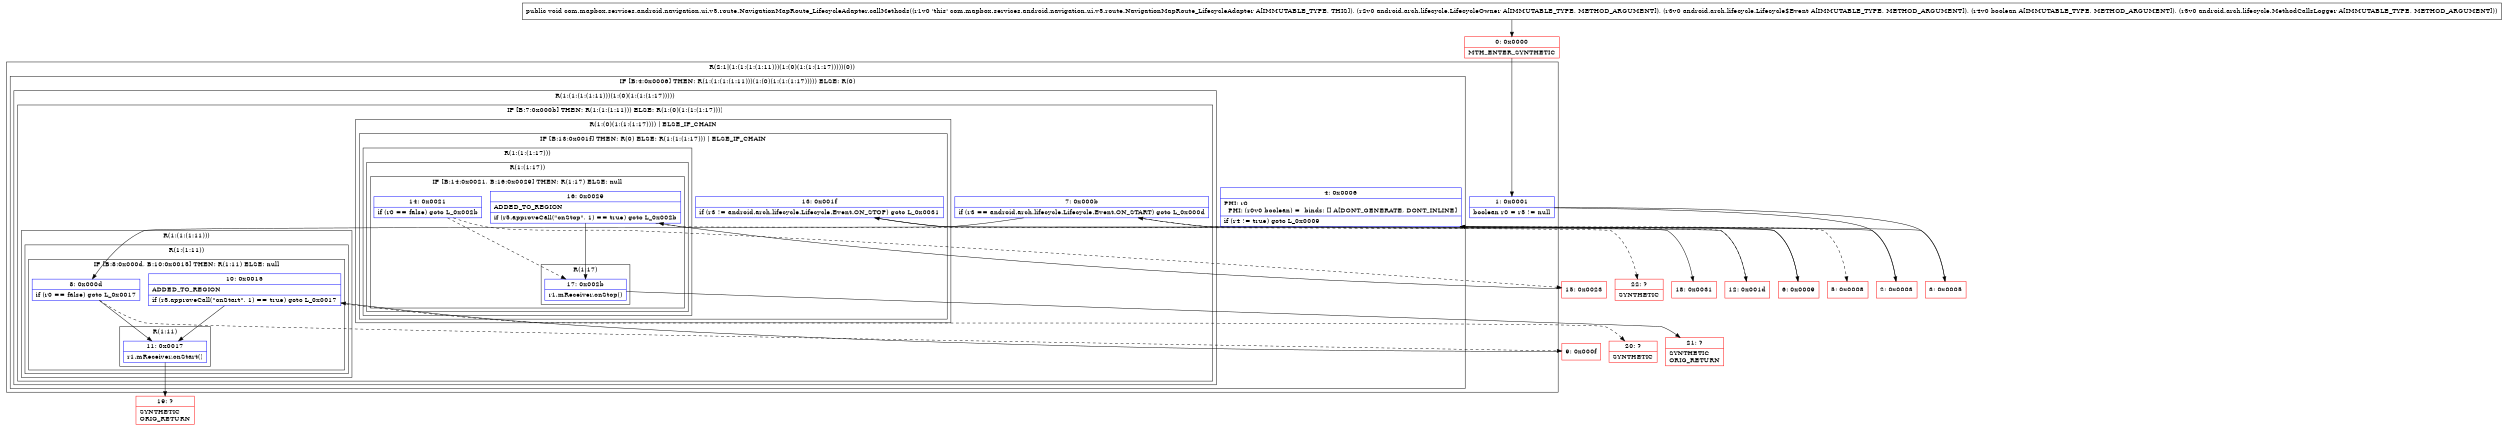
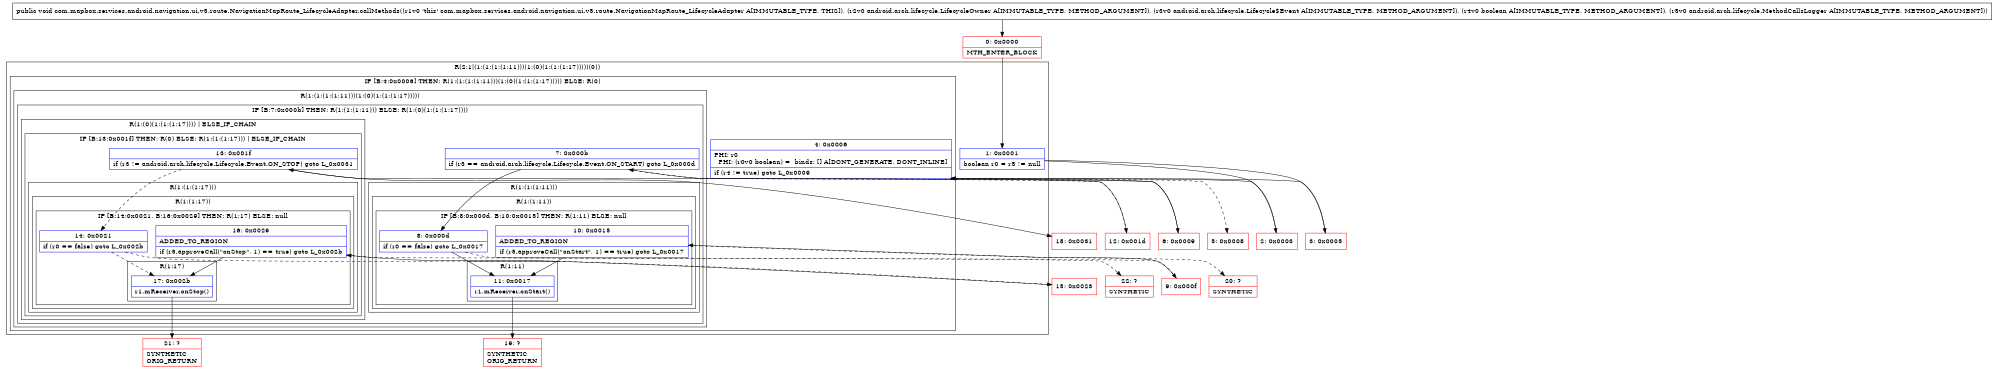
node "0: 0x0000": text "MTH_ENTER_SYNTHETIC" -> "MTH_ENTER_BLOCK"
edge "13: 0x001f" -> "14: 0x0021": added
